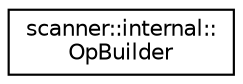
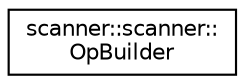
node "scanner::internal:: OpBuilder": label "scanner::internal:: OpBuilder" -> "scanner::scanner:: OpBuilder"
